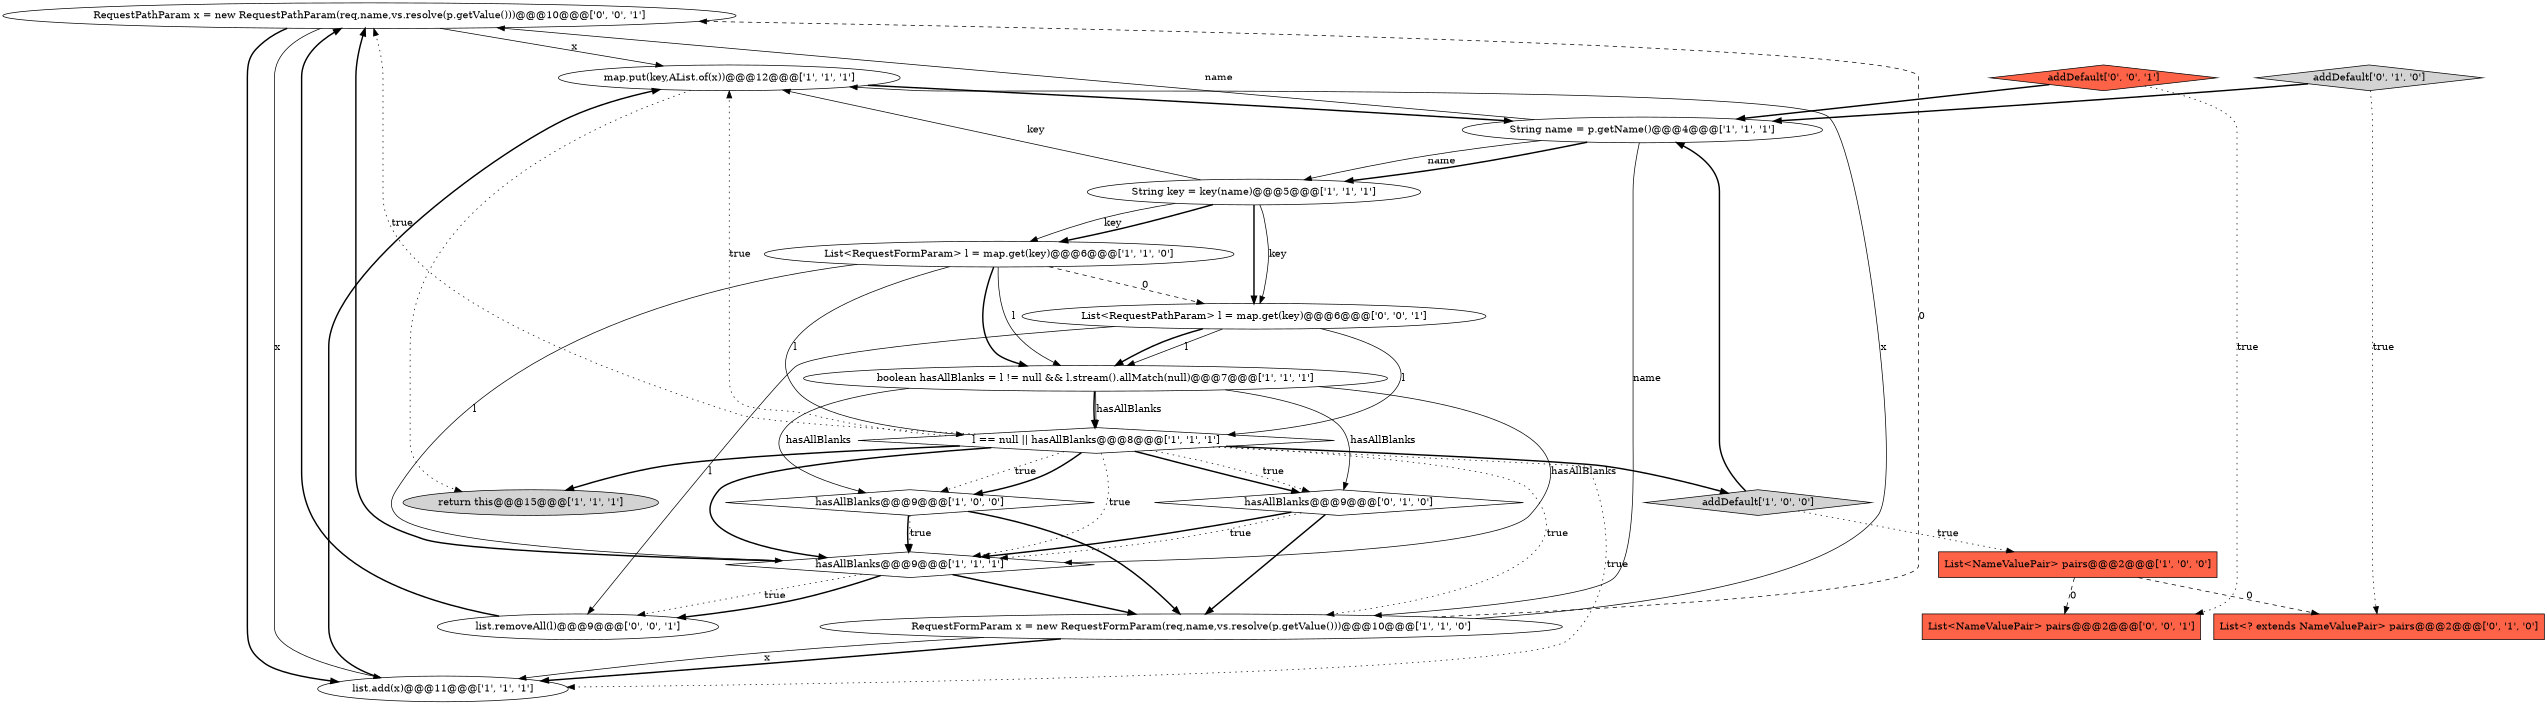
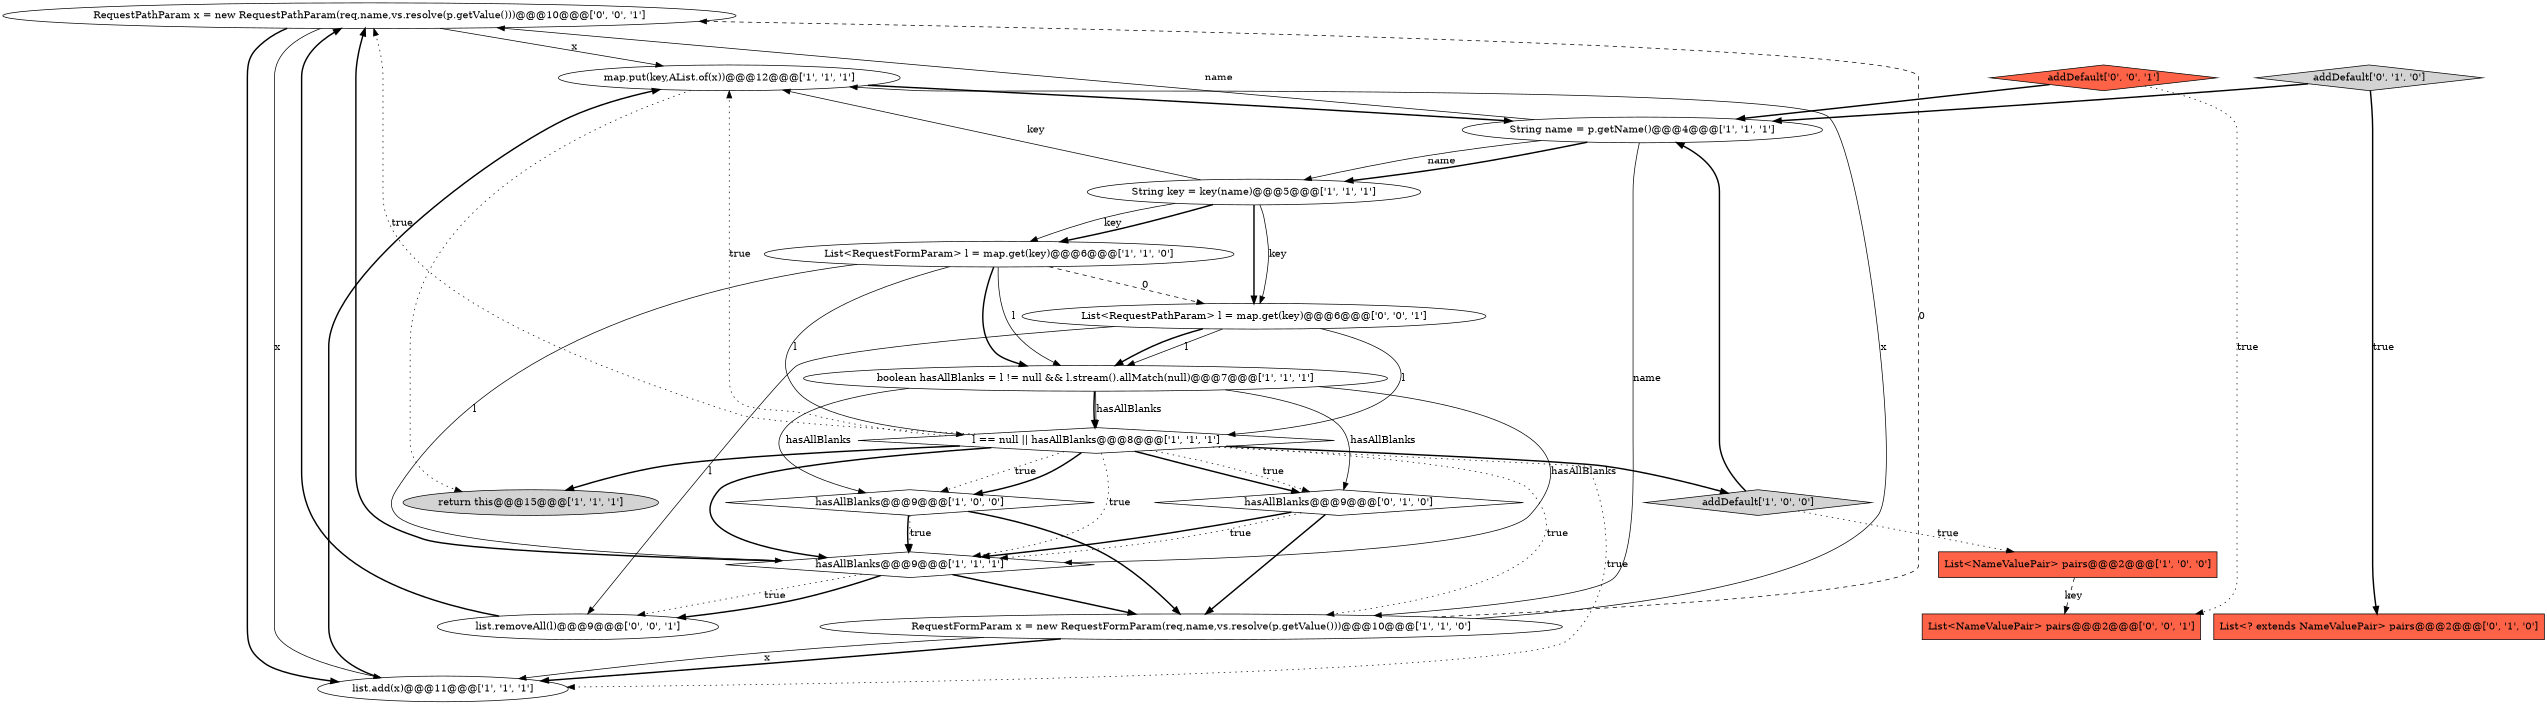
edge "addDefault['0', '1', '0']" -> "List<? extends NameValuePair> pairs@@@2@@@['0', '1', '0']": style dotted -> bold
edge "List<NameValuePair> pairs@@@2@@@['1', '0', '0']" -> "List<? extends NameValuePair> pairs@@@2@@@['0', '1', '0']": removed, label "0"
edge "List<NameValuePair> pairs@@@2@@@['1', '0', '0']" -> "List<NameValuePair> pairs@@@2@@@['0', '0', '1']": label "0" -> "key"
